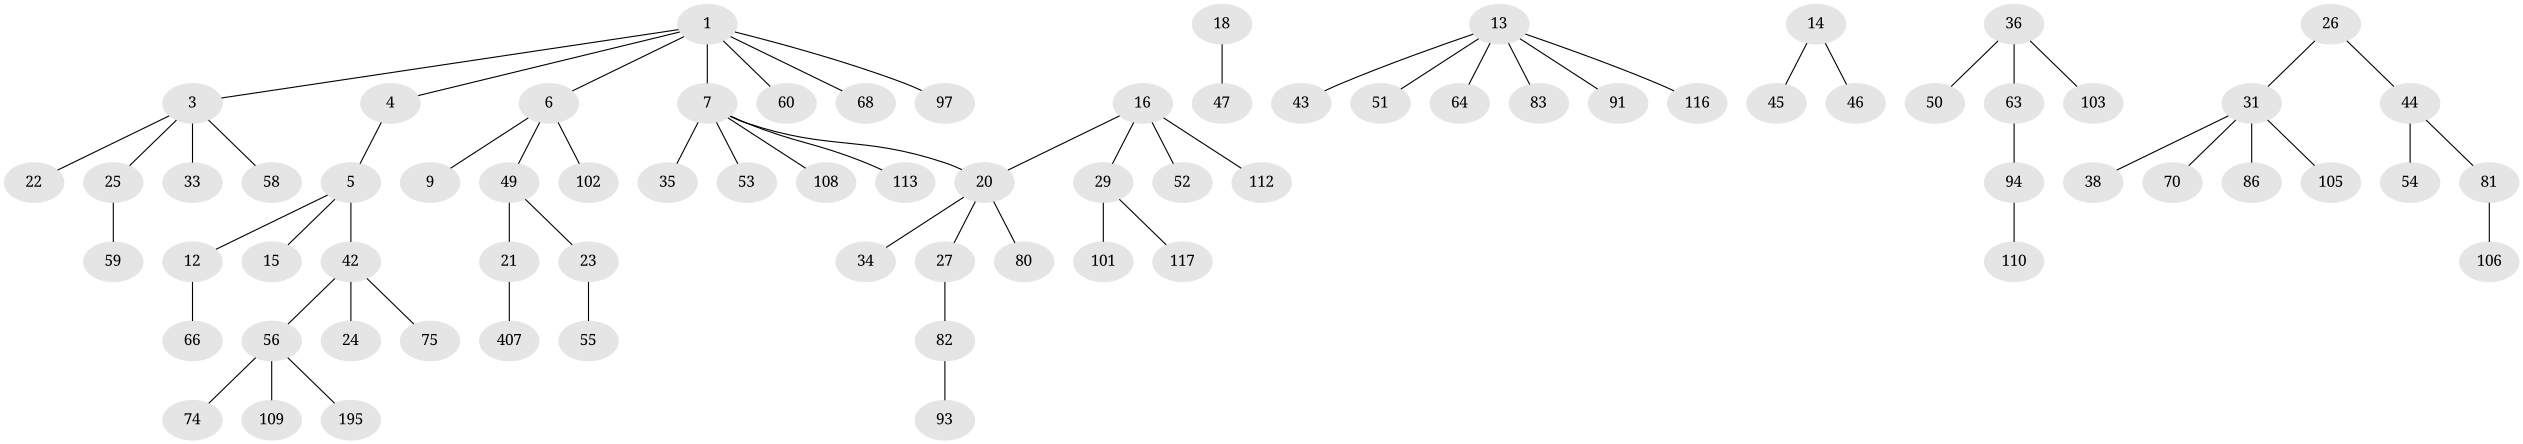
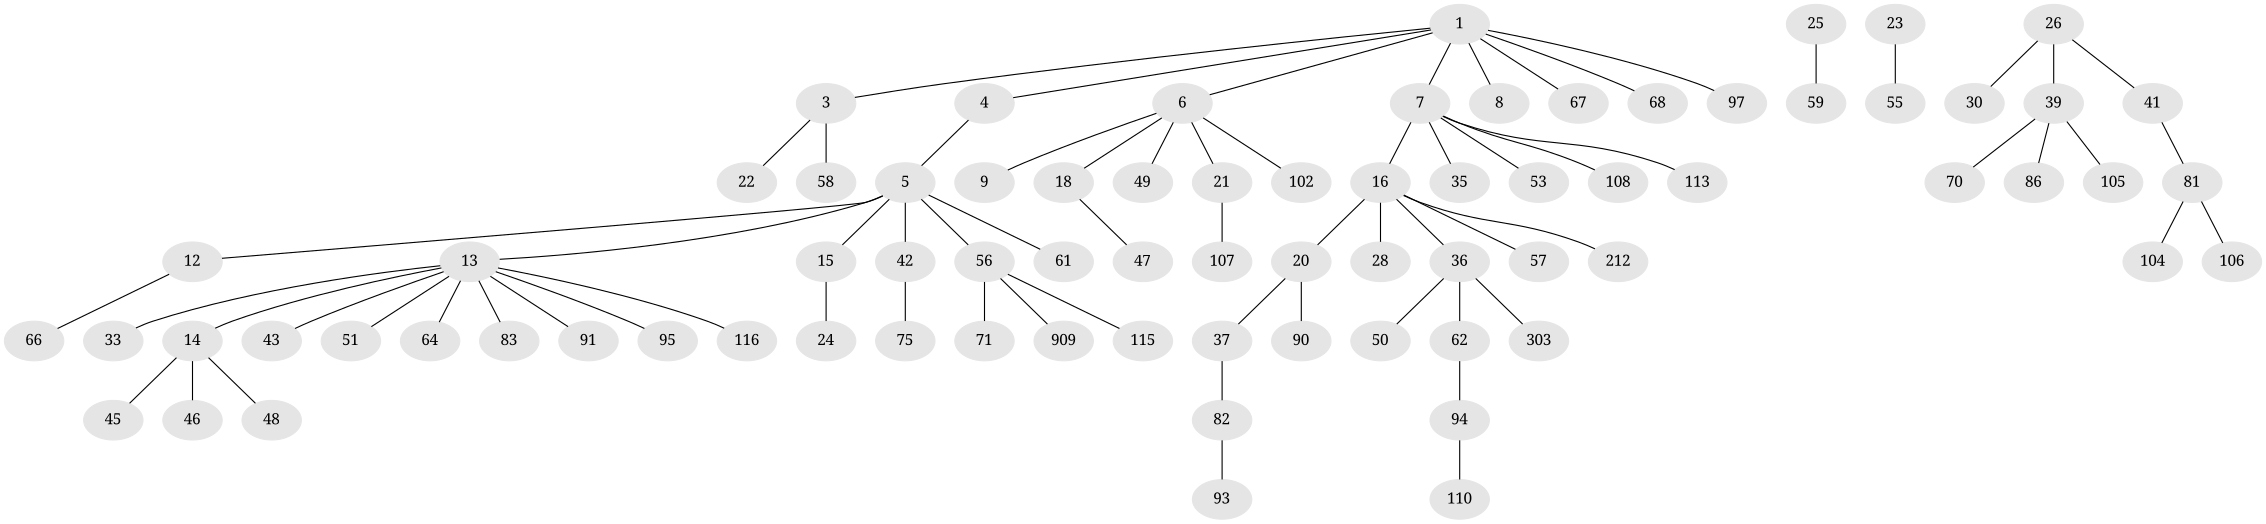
node "60": label "60" -> "67"
node "8": added
node "30": added
node "63": label "63" -> "62"
node "103": label "103" -> "303"
node "31": label "31" -> "39"
node "44": label "44" -> "41"
edge "3" -- "25": removed
edge "3" -- "33": now "13" -- "33"
edge "7" -- "20": now "7" -- "16"
edge "6" -- "18": added
node "29": label "29" -> "28"
node "52": label "52" -> "57"
node "112": label "112" -> "212"
node "38": removed
node "54": removed
edge "49" -- "21": now "6" -- "21"
edge "49" -- "23": removed
edge "16" -- "36": added
edge "5" -- "13": added
node "34": removed
node "27": label "27" -> "37"
node "80": label "80" -> "90"
node "61": added
node "101": removed
node "117": removed
node "104": added
edge "13" -- "14": added
edge "42" -- "56": now "5" -- "56"
edge "42" -- "24": now "15" -- "24"
node "407": label "407" -> "107"
node "95": added
node "74": label "74" -> "71"
node "109": label "109" -> "909"
node "48": added
node "195": label "195" -> "115"
